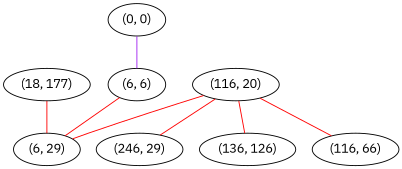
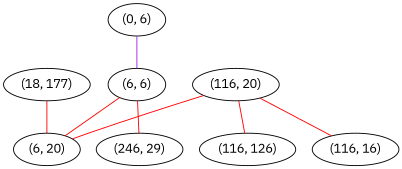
node "(0, 0)": label "(0, 0)" -> "(0, 6)"
edge "(116, 20)" -- "(246, 29)": now "(6, 6)" -- "(246, 29)"
node "(6, 29)": label "(6, 29)" -> "(6, 20)"
node "(136, 126)": label "(136, 126)" -> "(116, 126)"
node "(116, 66)": label "(116, 66)" -> "(116, 16)"
